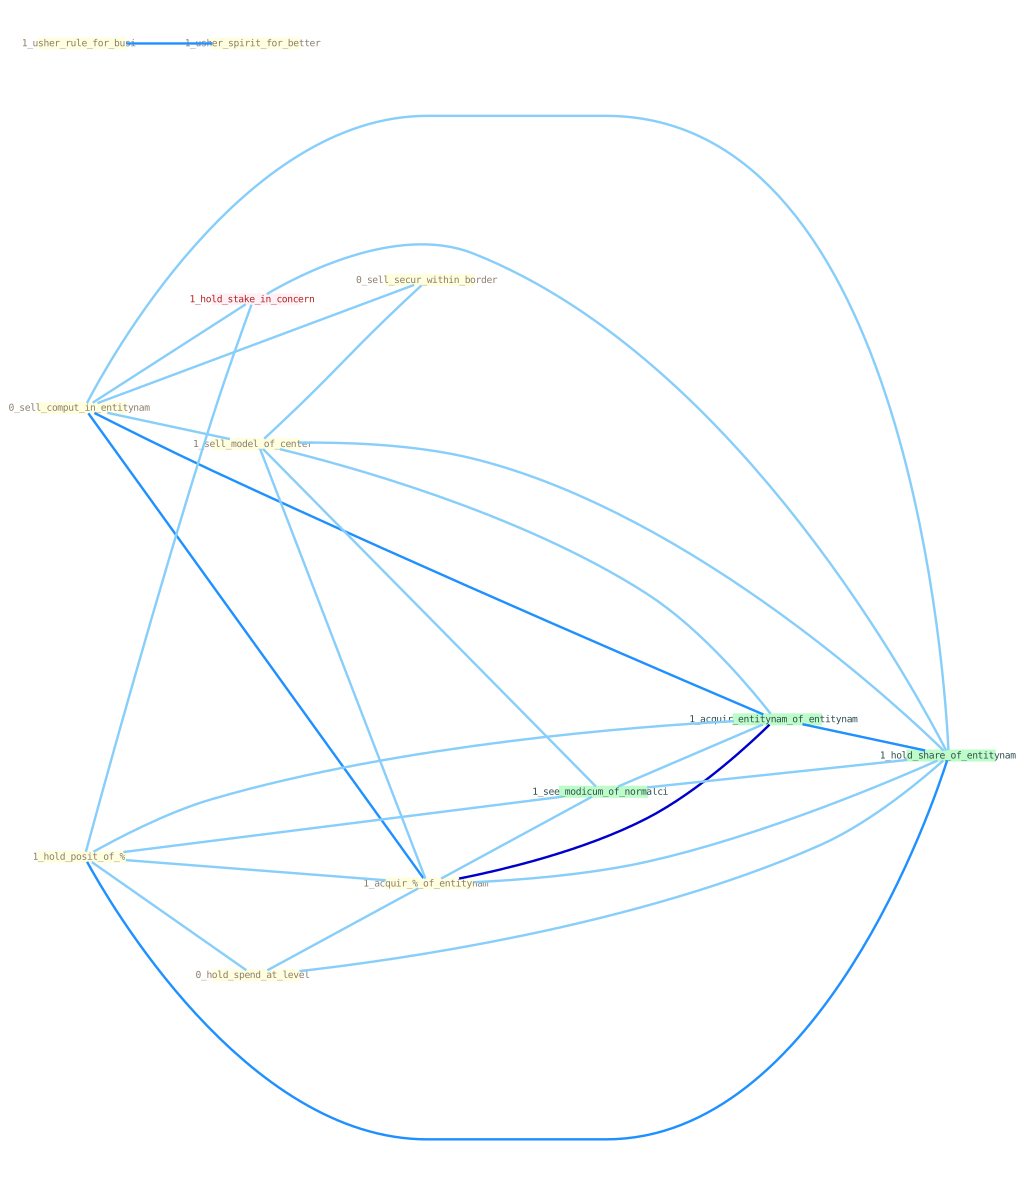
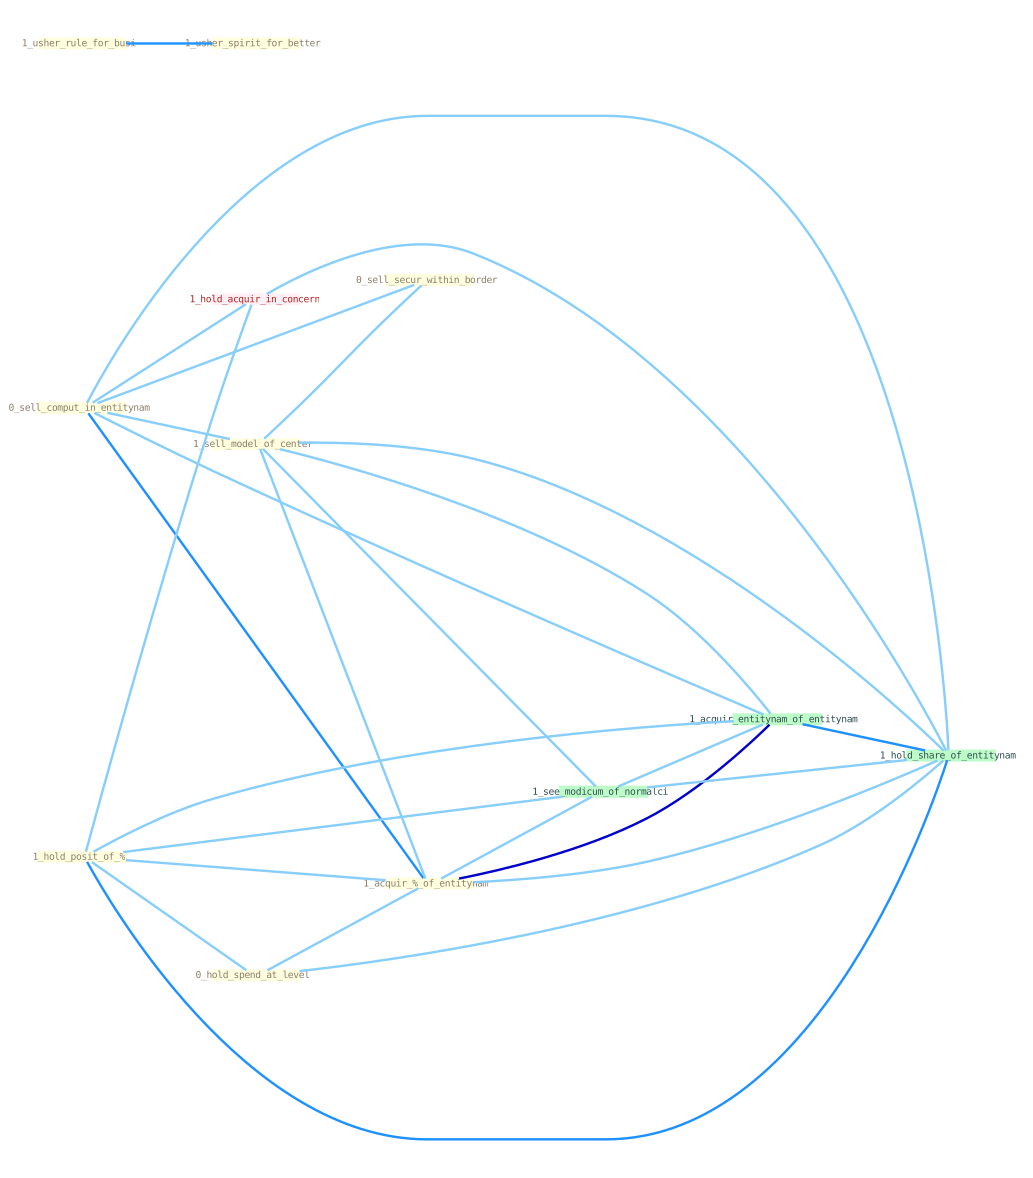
node "1_hold_stake_in_concern": label "1_hold_stake_in_concern" -> "1_hold_acquir_in_concern"
edge "0_sell_comput_in_entitynam" -- "1_acquir_entitynam_of_entitynam": color #1e90ff -> #87cefa
